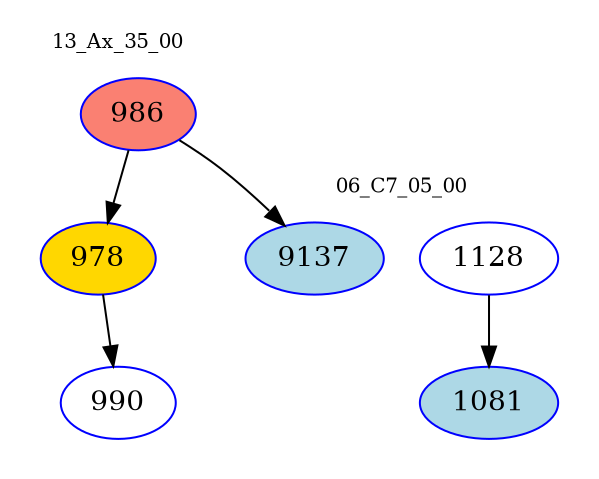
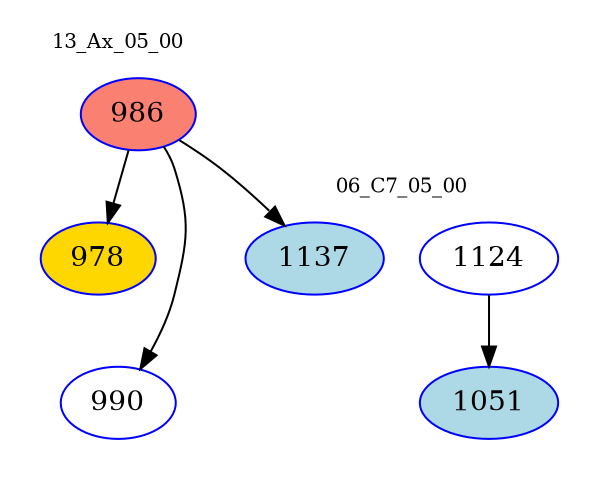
cluster "13_Ax_35_00": label "13_Ax_35_00" -> "13_Ax_05_00"
node "9137": label "9137" -> "1137"
node "1128": label "1128" -> "1124"
edge "978" -> "990": now "986" -> "990"
node "1081": label "1081" -> "1051"
